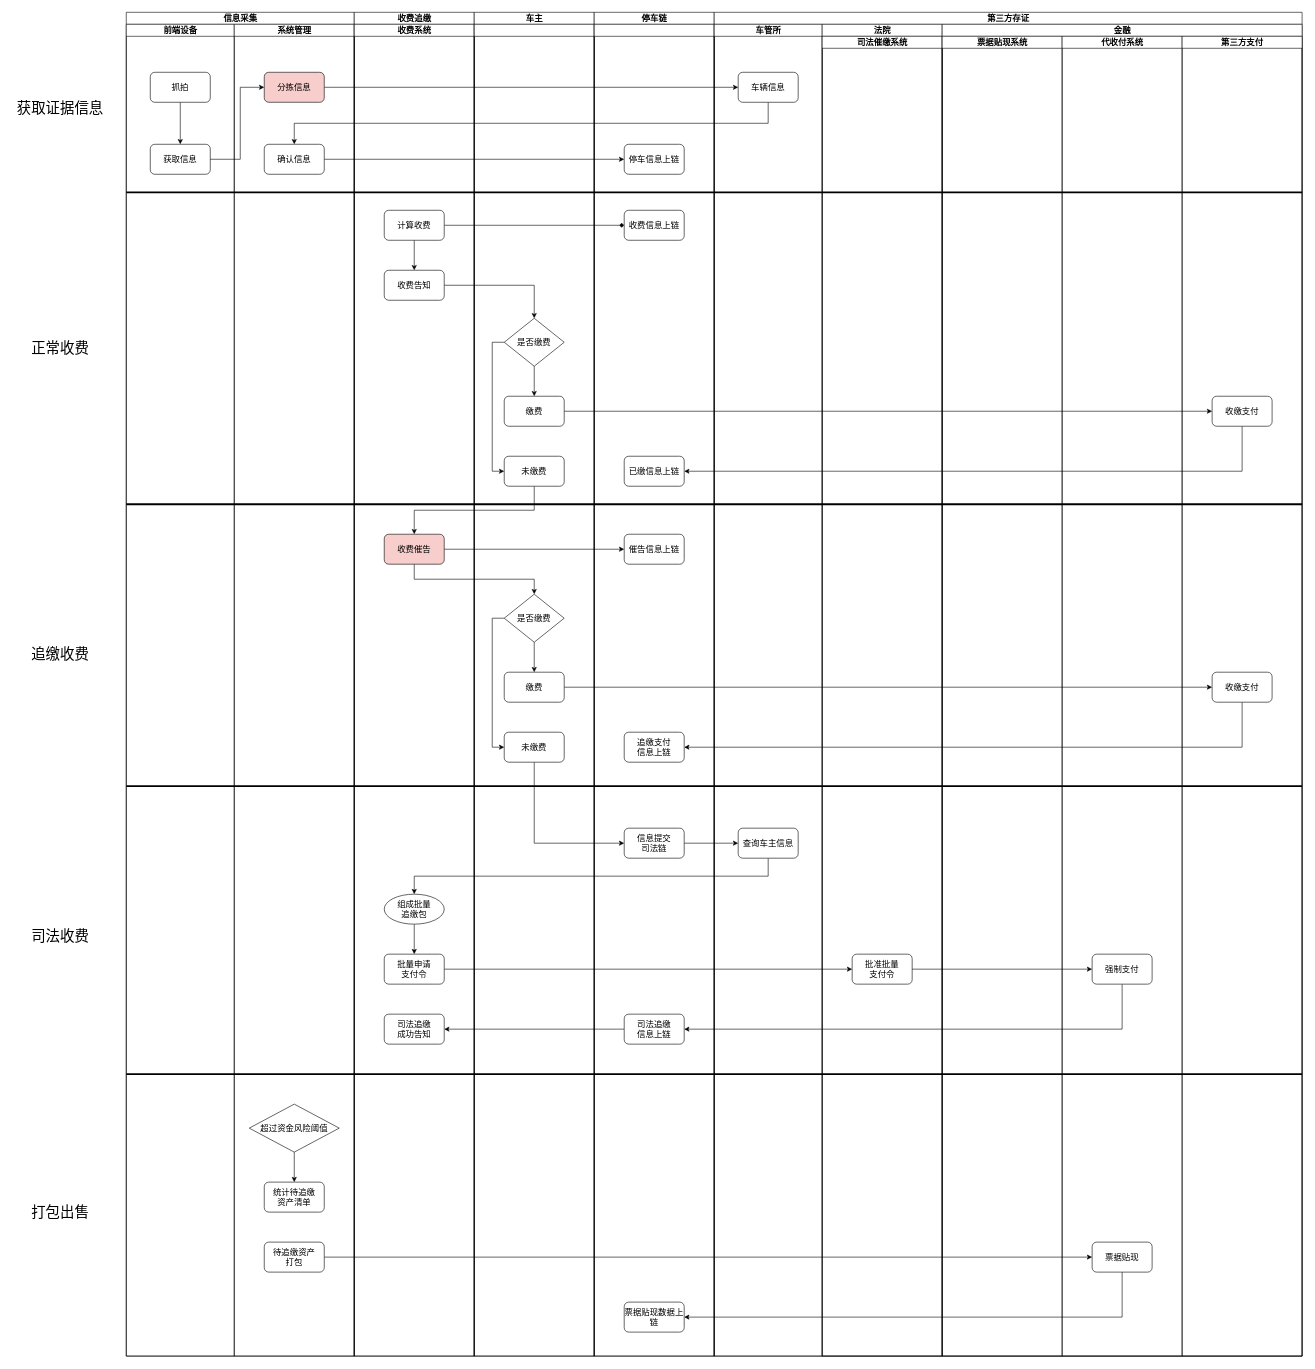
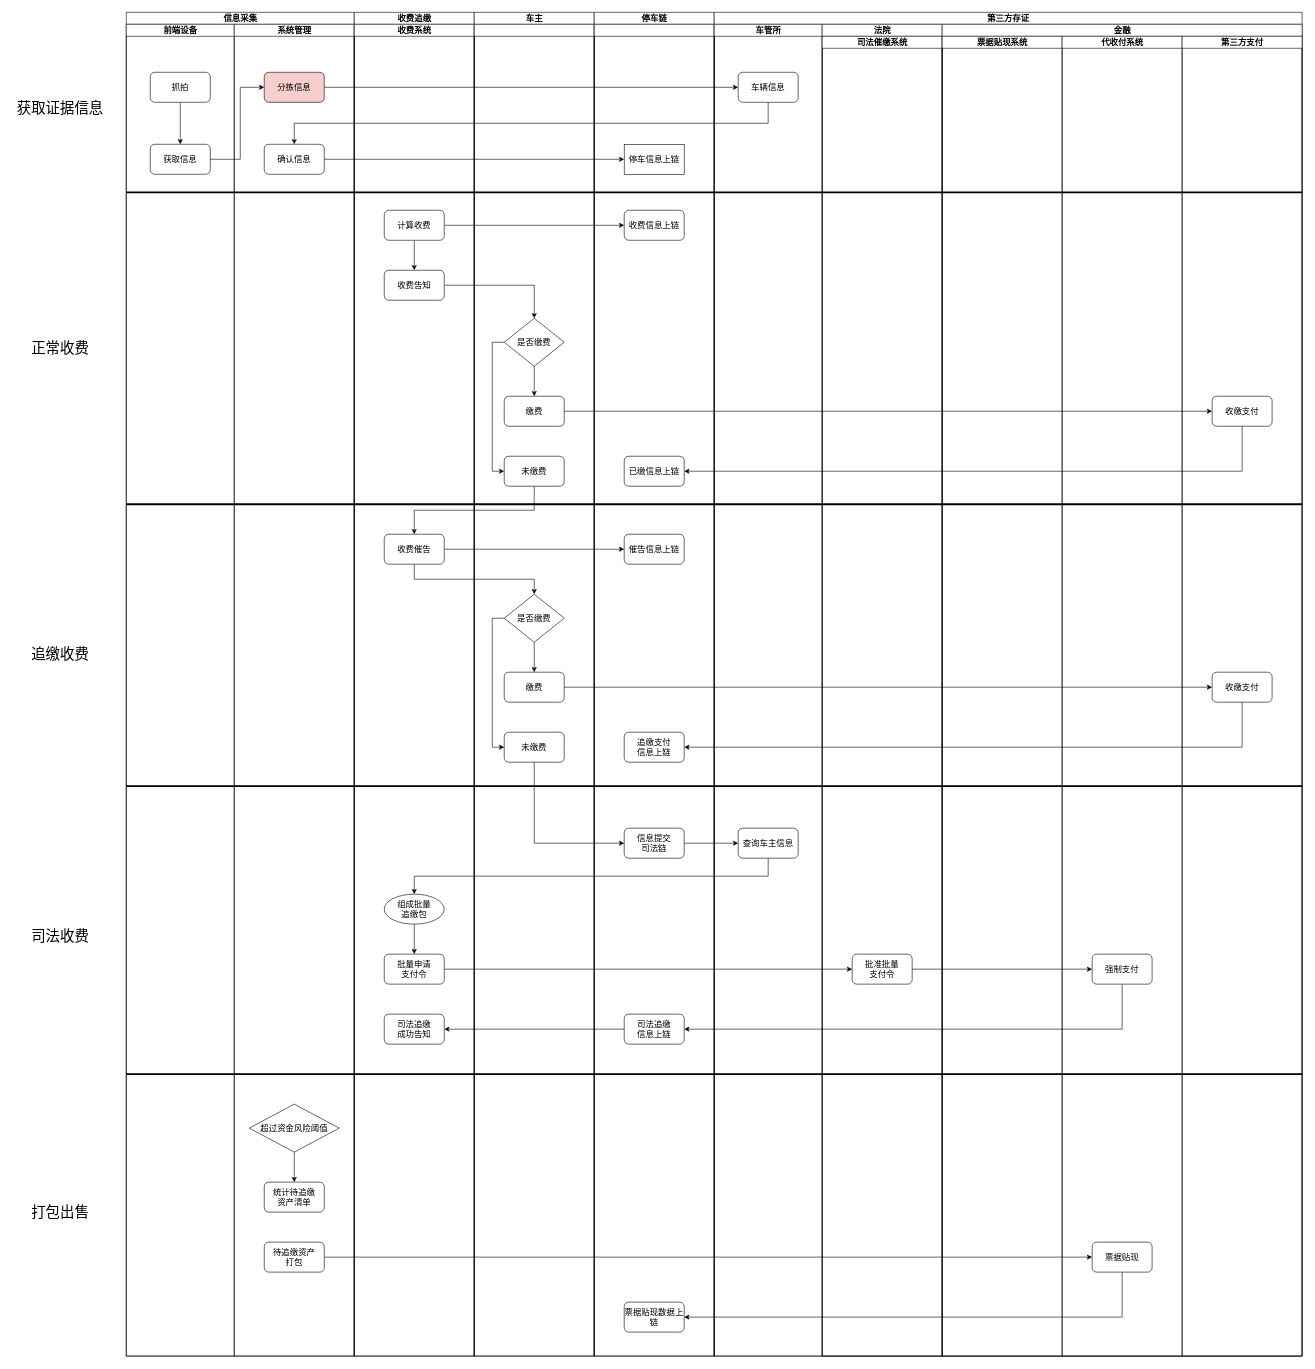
node "停车信息上链": shape rounded rectangle -> rectangle
edge "计算收费" -> "收费信息上链": arrowhead diamond -> classic
node "收费催告": fillcolor #f8cecc -> #ffffff
